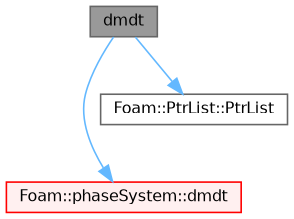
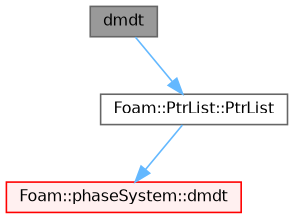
edge "dmdt" -> "Foam::phaseSystem::dmdt": now "Foam::PtrList::PtrList" -> "Foam::phaseSystem::dmdt"
